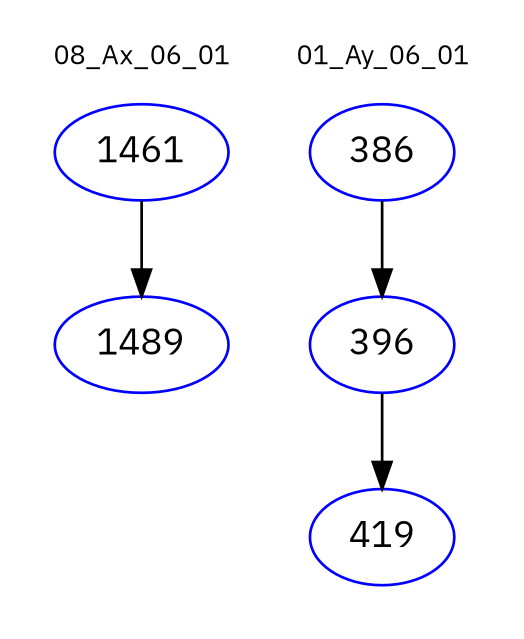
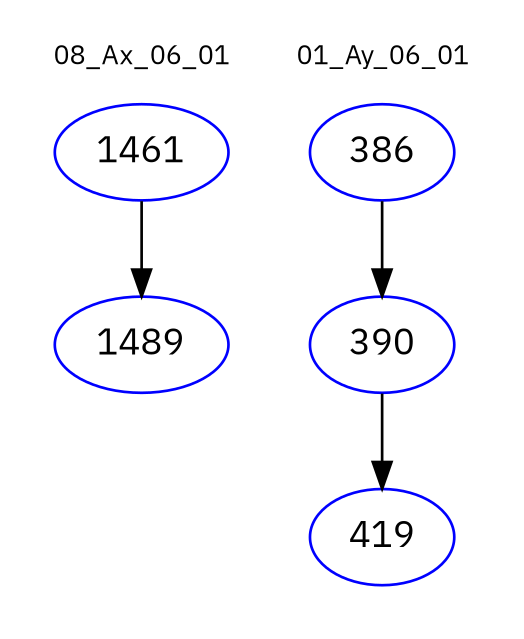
node "396": label "396" -> "390"
